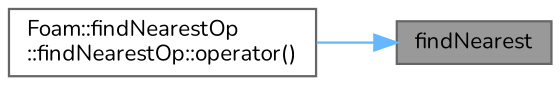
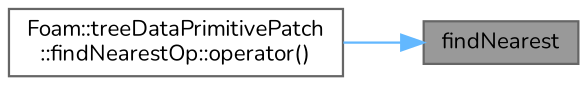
node "Foam::findNearestOp ::findNearestOp::operator()": label "Foam::findNearestOp ::findNearestOp::operator()" -> "Foam::treeDataPrimitivePatch ::findNearestOp::operator()"
